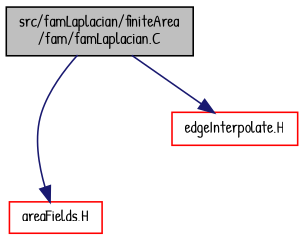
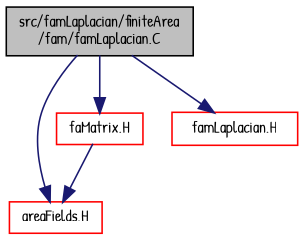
node "faMatrix.H": added
node "edgeInterpolate.H": label "edgeInterpolate.H" -> "famLaplacian.H"
